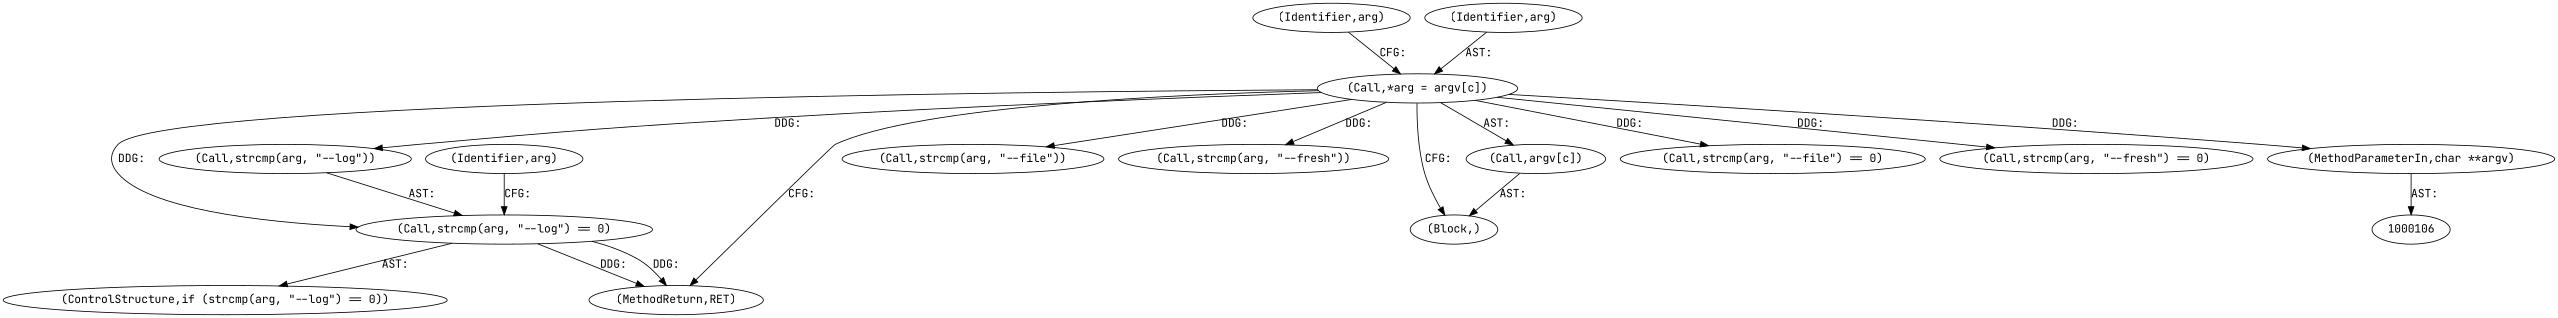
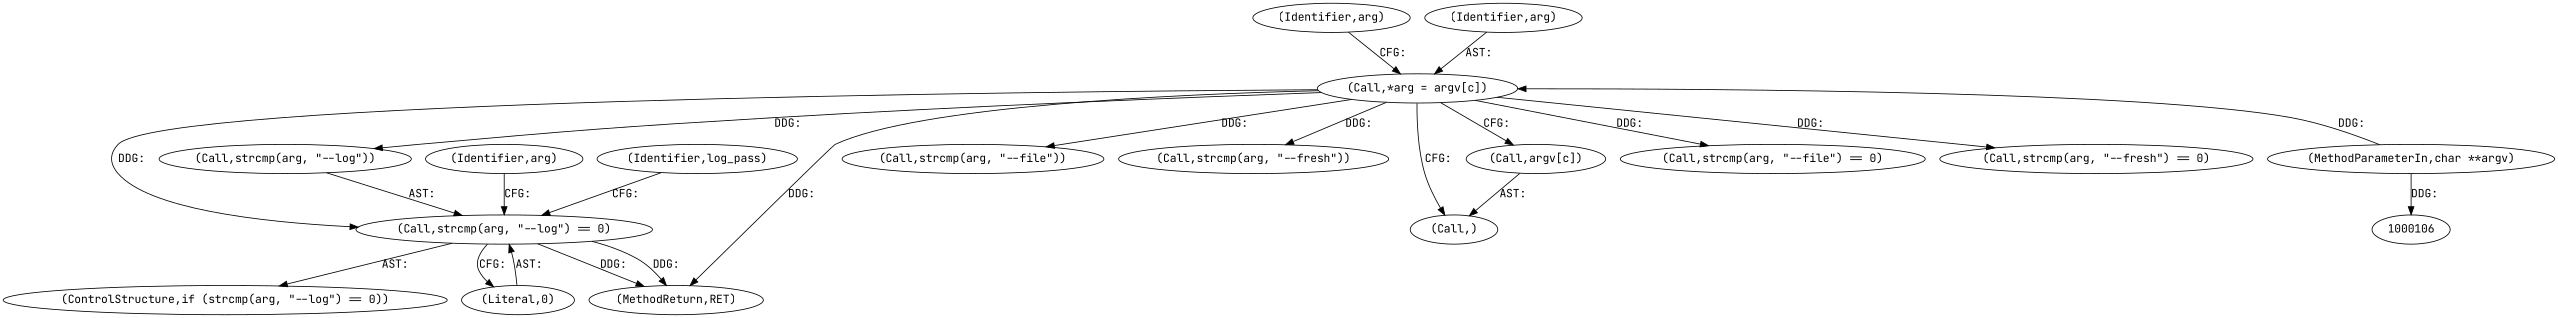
edge "(Call,*arg = argv[c])" -> "(MethodParameterIn,char **argv)": reversed
edge "(Call,*arg = argv[c])" -> "(Call,argv[c])": label "AST: " -> "CFG: "
node "(Identifier,log_pass)": added
edge "(Call,*arg = argv[c])" -> "(MethodReturn,RET)": label "CFG: " -> "DDG: "
edge "(MethodParameterIn,char **argv)" -> "1000106": label "AST: " -> "DDG: "
node "(Block,)": label "(Block,)" -> "(Call,)"
node "(Literal,0)": added
